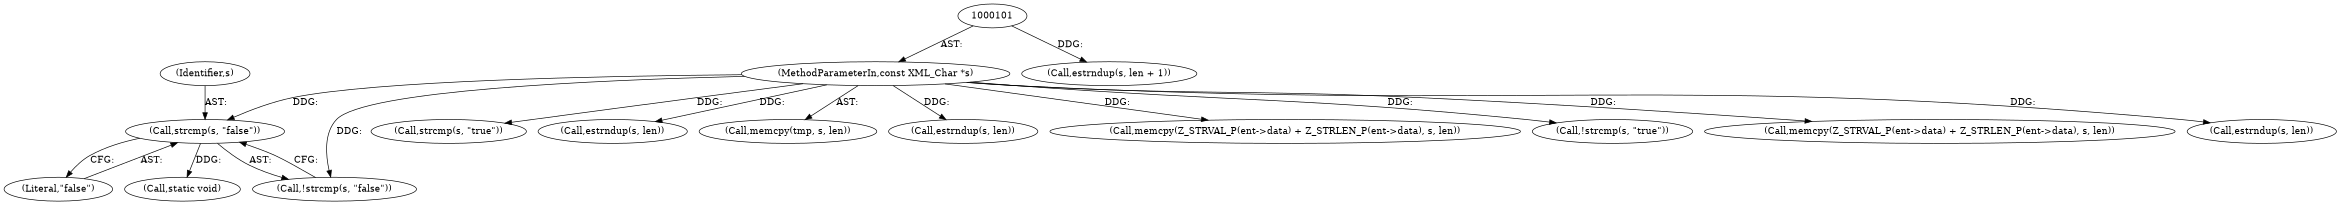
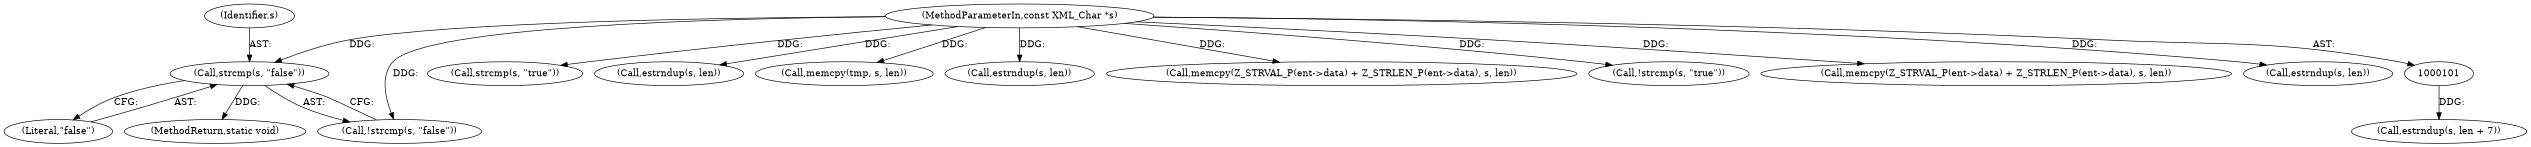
edge "1000101" -> "(MethodParameterIn,const XML_Char *s)": reversed
node "(Call,estrndup(s, len + 1))": label "(Call,estrndup(s, len + 1))" -> "(Call,estrndup(s, len + 7))"
edge "(MethodParameterIn,const XML_Char *s)" -> "(Call,memcpy(tmp, s, len))": label "AST: " -> "DDG: "
node "(Call,static void)": label "(Call,static void)" -> "(MethodReturn,static void)"
